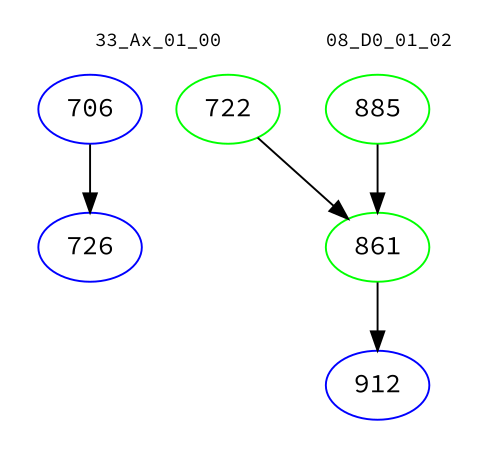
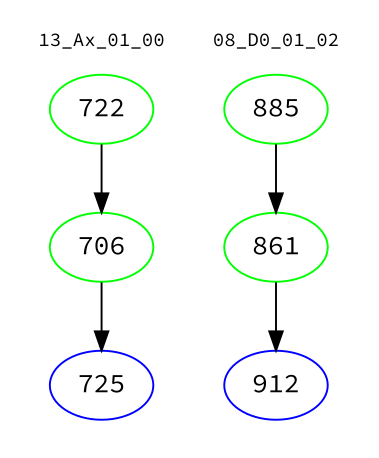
cluster "33_Ax_01_00": label "33_Ax_01_00" -> "13_Ax_01_00"
node "706": color blue -> green
edge "722" -> "861": now "722" -> "706"
node "726": label "726" -> "725"
